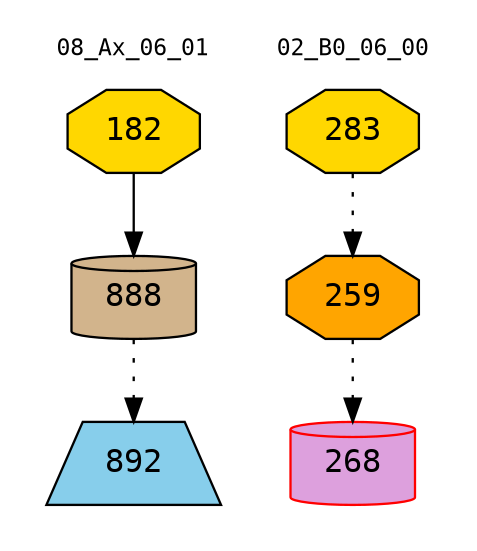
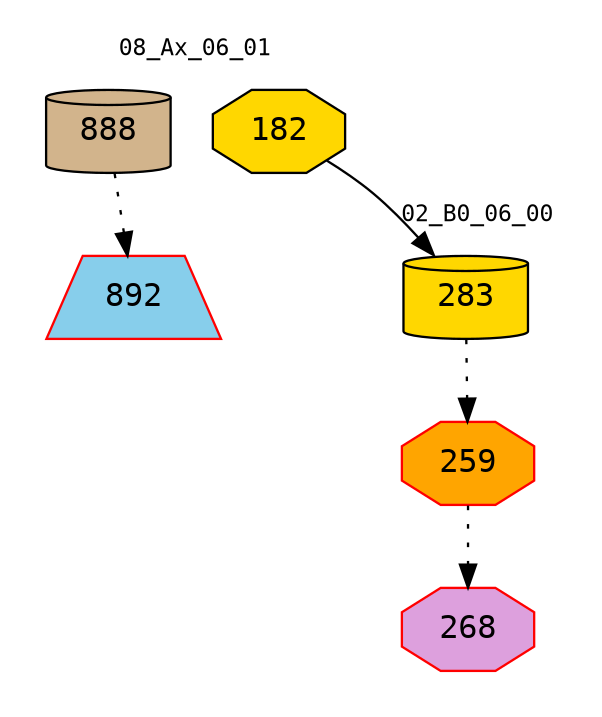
node "283": shape octagon -> cylinder
edge "182" -> "888": now "182" -> "283"
node "259": color black -> red
node "892": color black -> red
node "268": shape cylinder -> octagon
